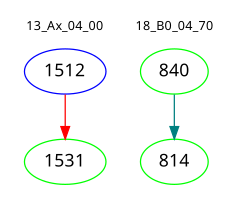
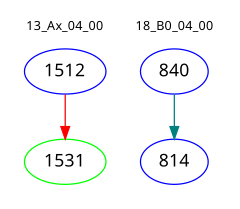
cluster "18_B0_04_70": label "18_B0_04_70" -> "18_B0_04_00"
node "840": color green -> blue
node "814": color green -> blue
